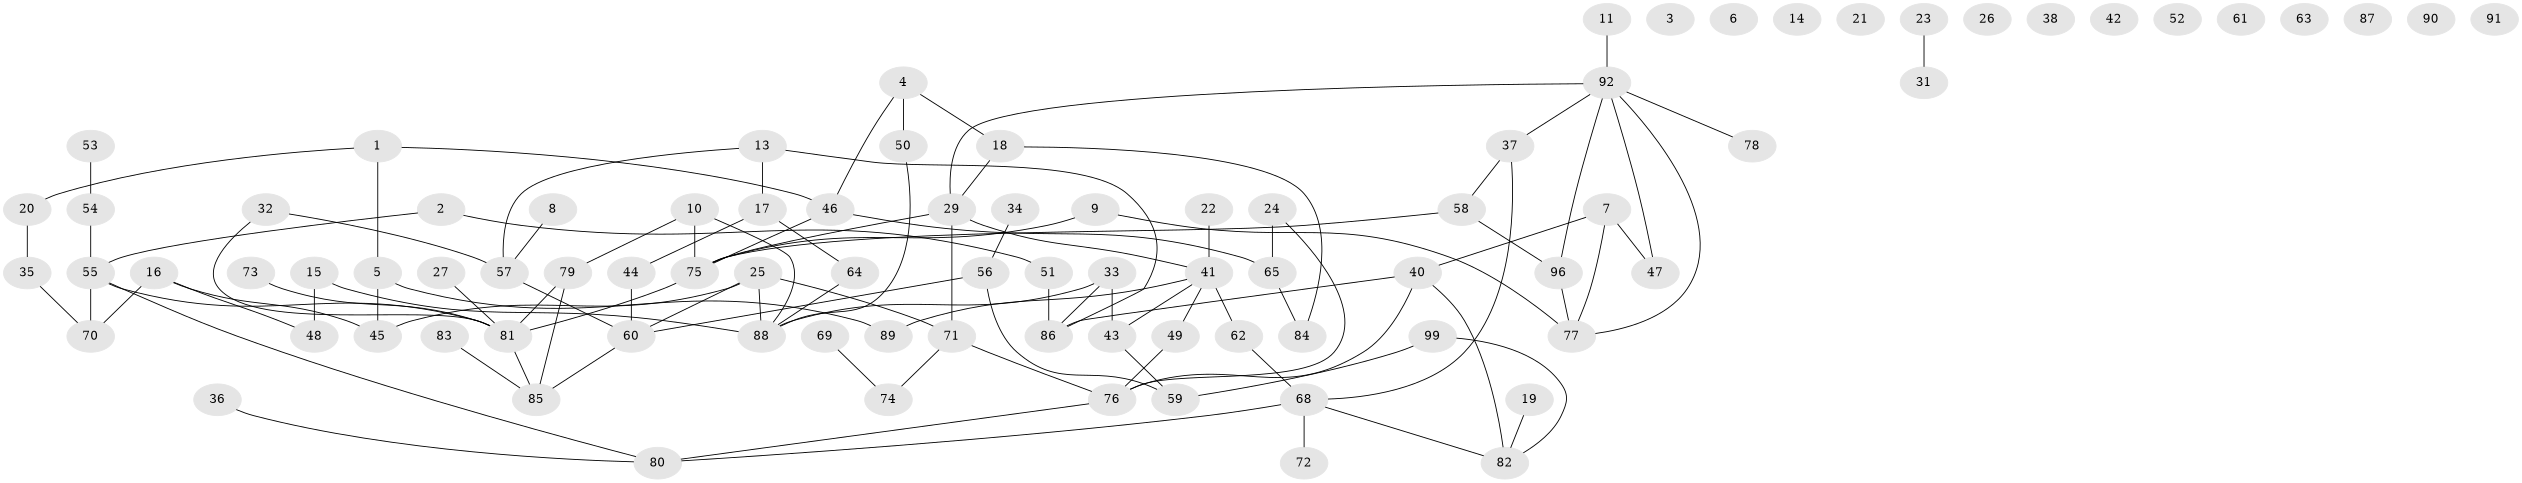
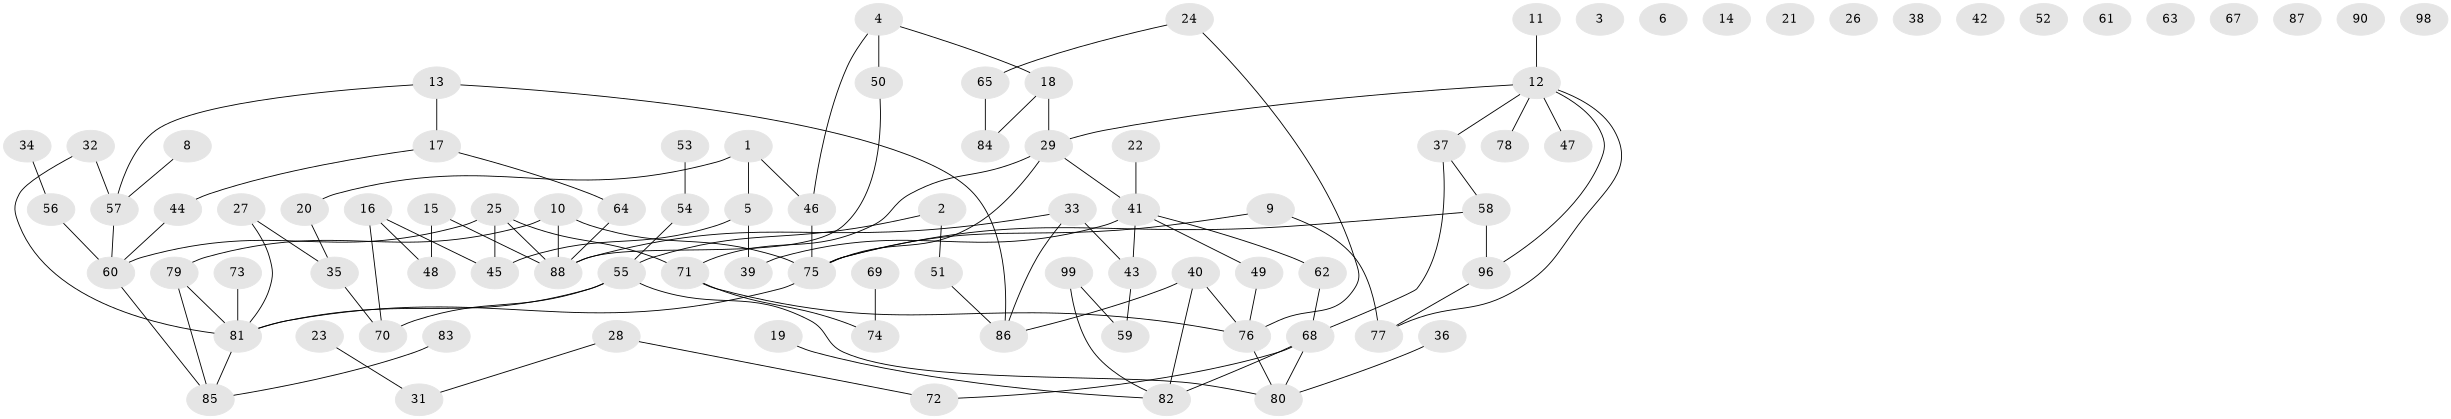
node "67": added
node "91": label "91" -> "98"
node "92": label "92" -> "12"
node "7": removed
edge "27" -- "35": added
edge "46" -- "65": removed
node "28": added
node "89": label "89" -> "39"
edge "56" -- "59": removed
